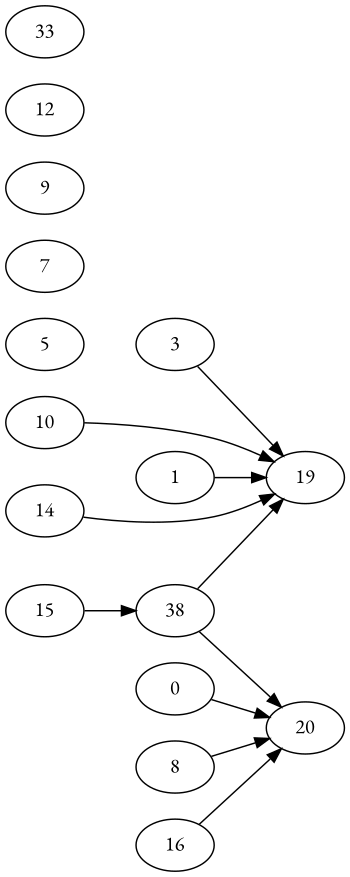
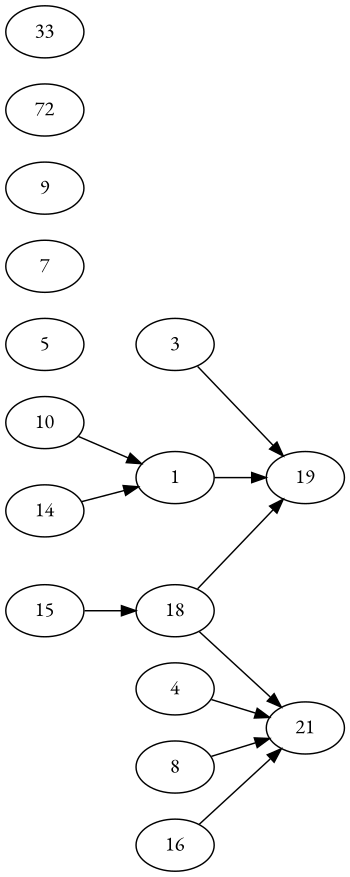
node "12": label "12" -> "72"
edge "10" -> "19": now "10" -> "1"
edge "14" -> "19": now "14" -> "1"
node "38": label "38" -> "18"
node "0": label "0" -> "4"
node "20": label "20" -> "21"
